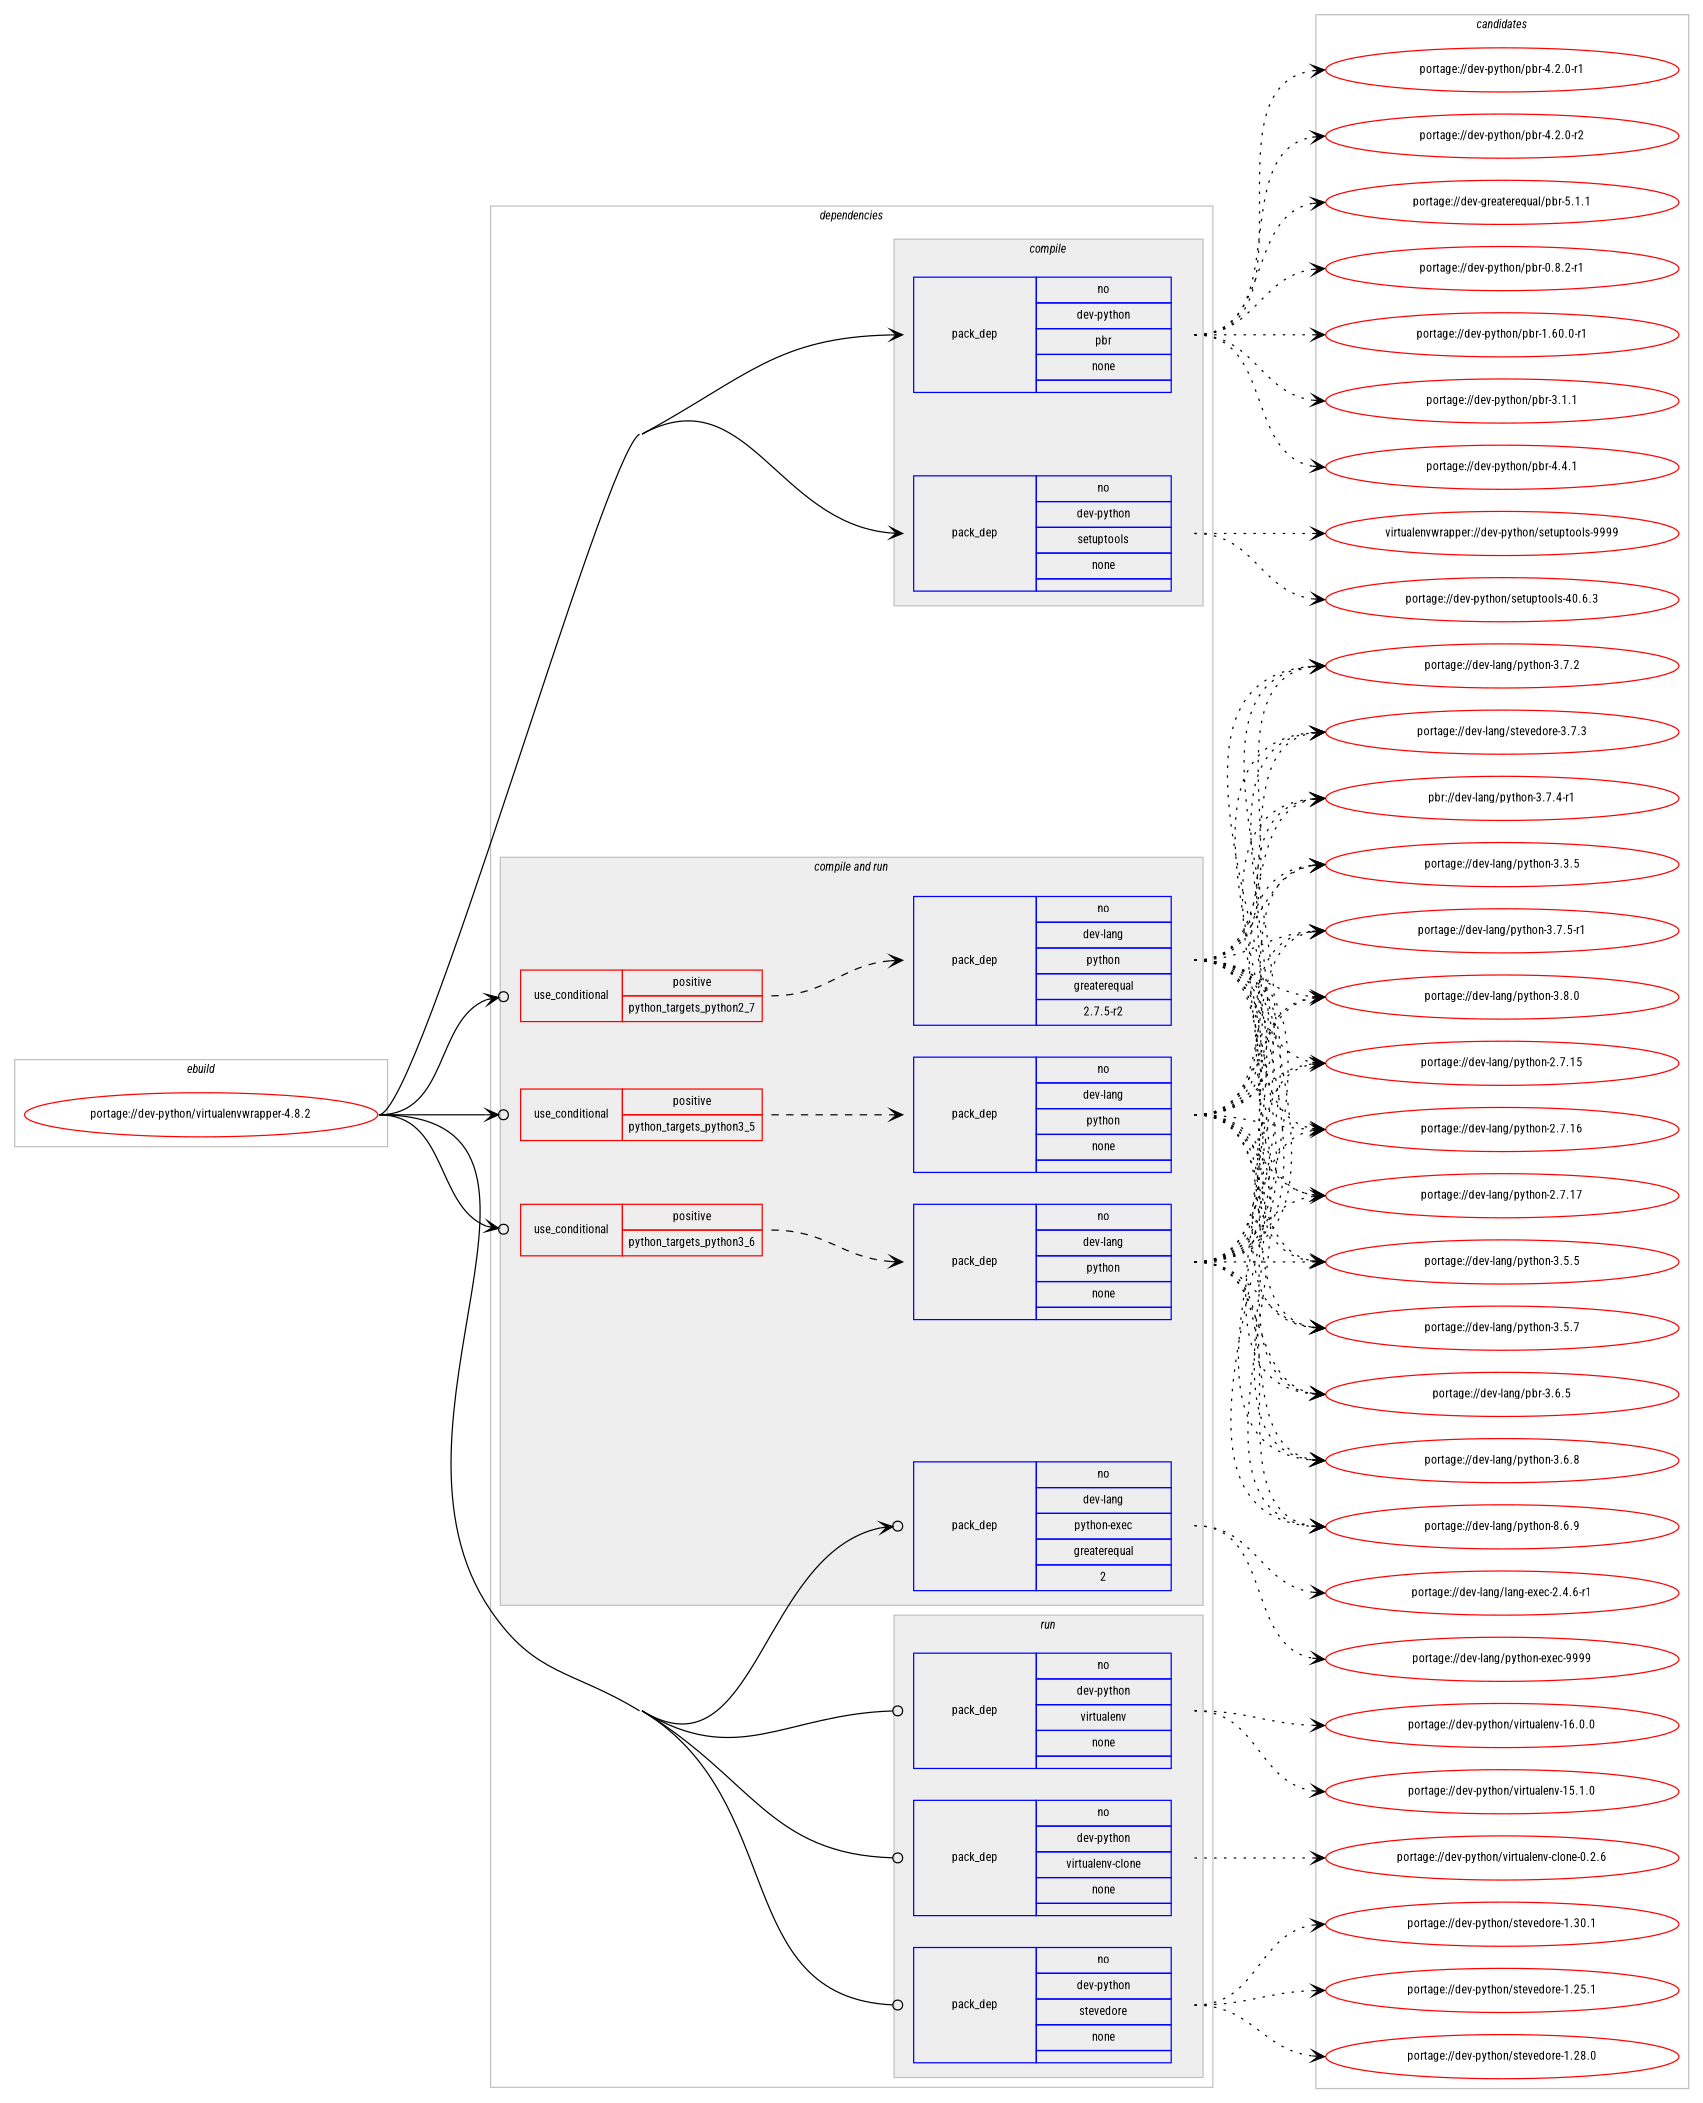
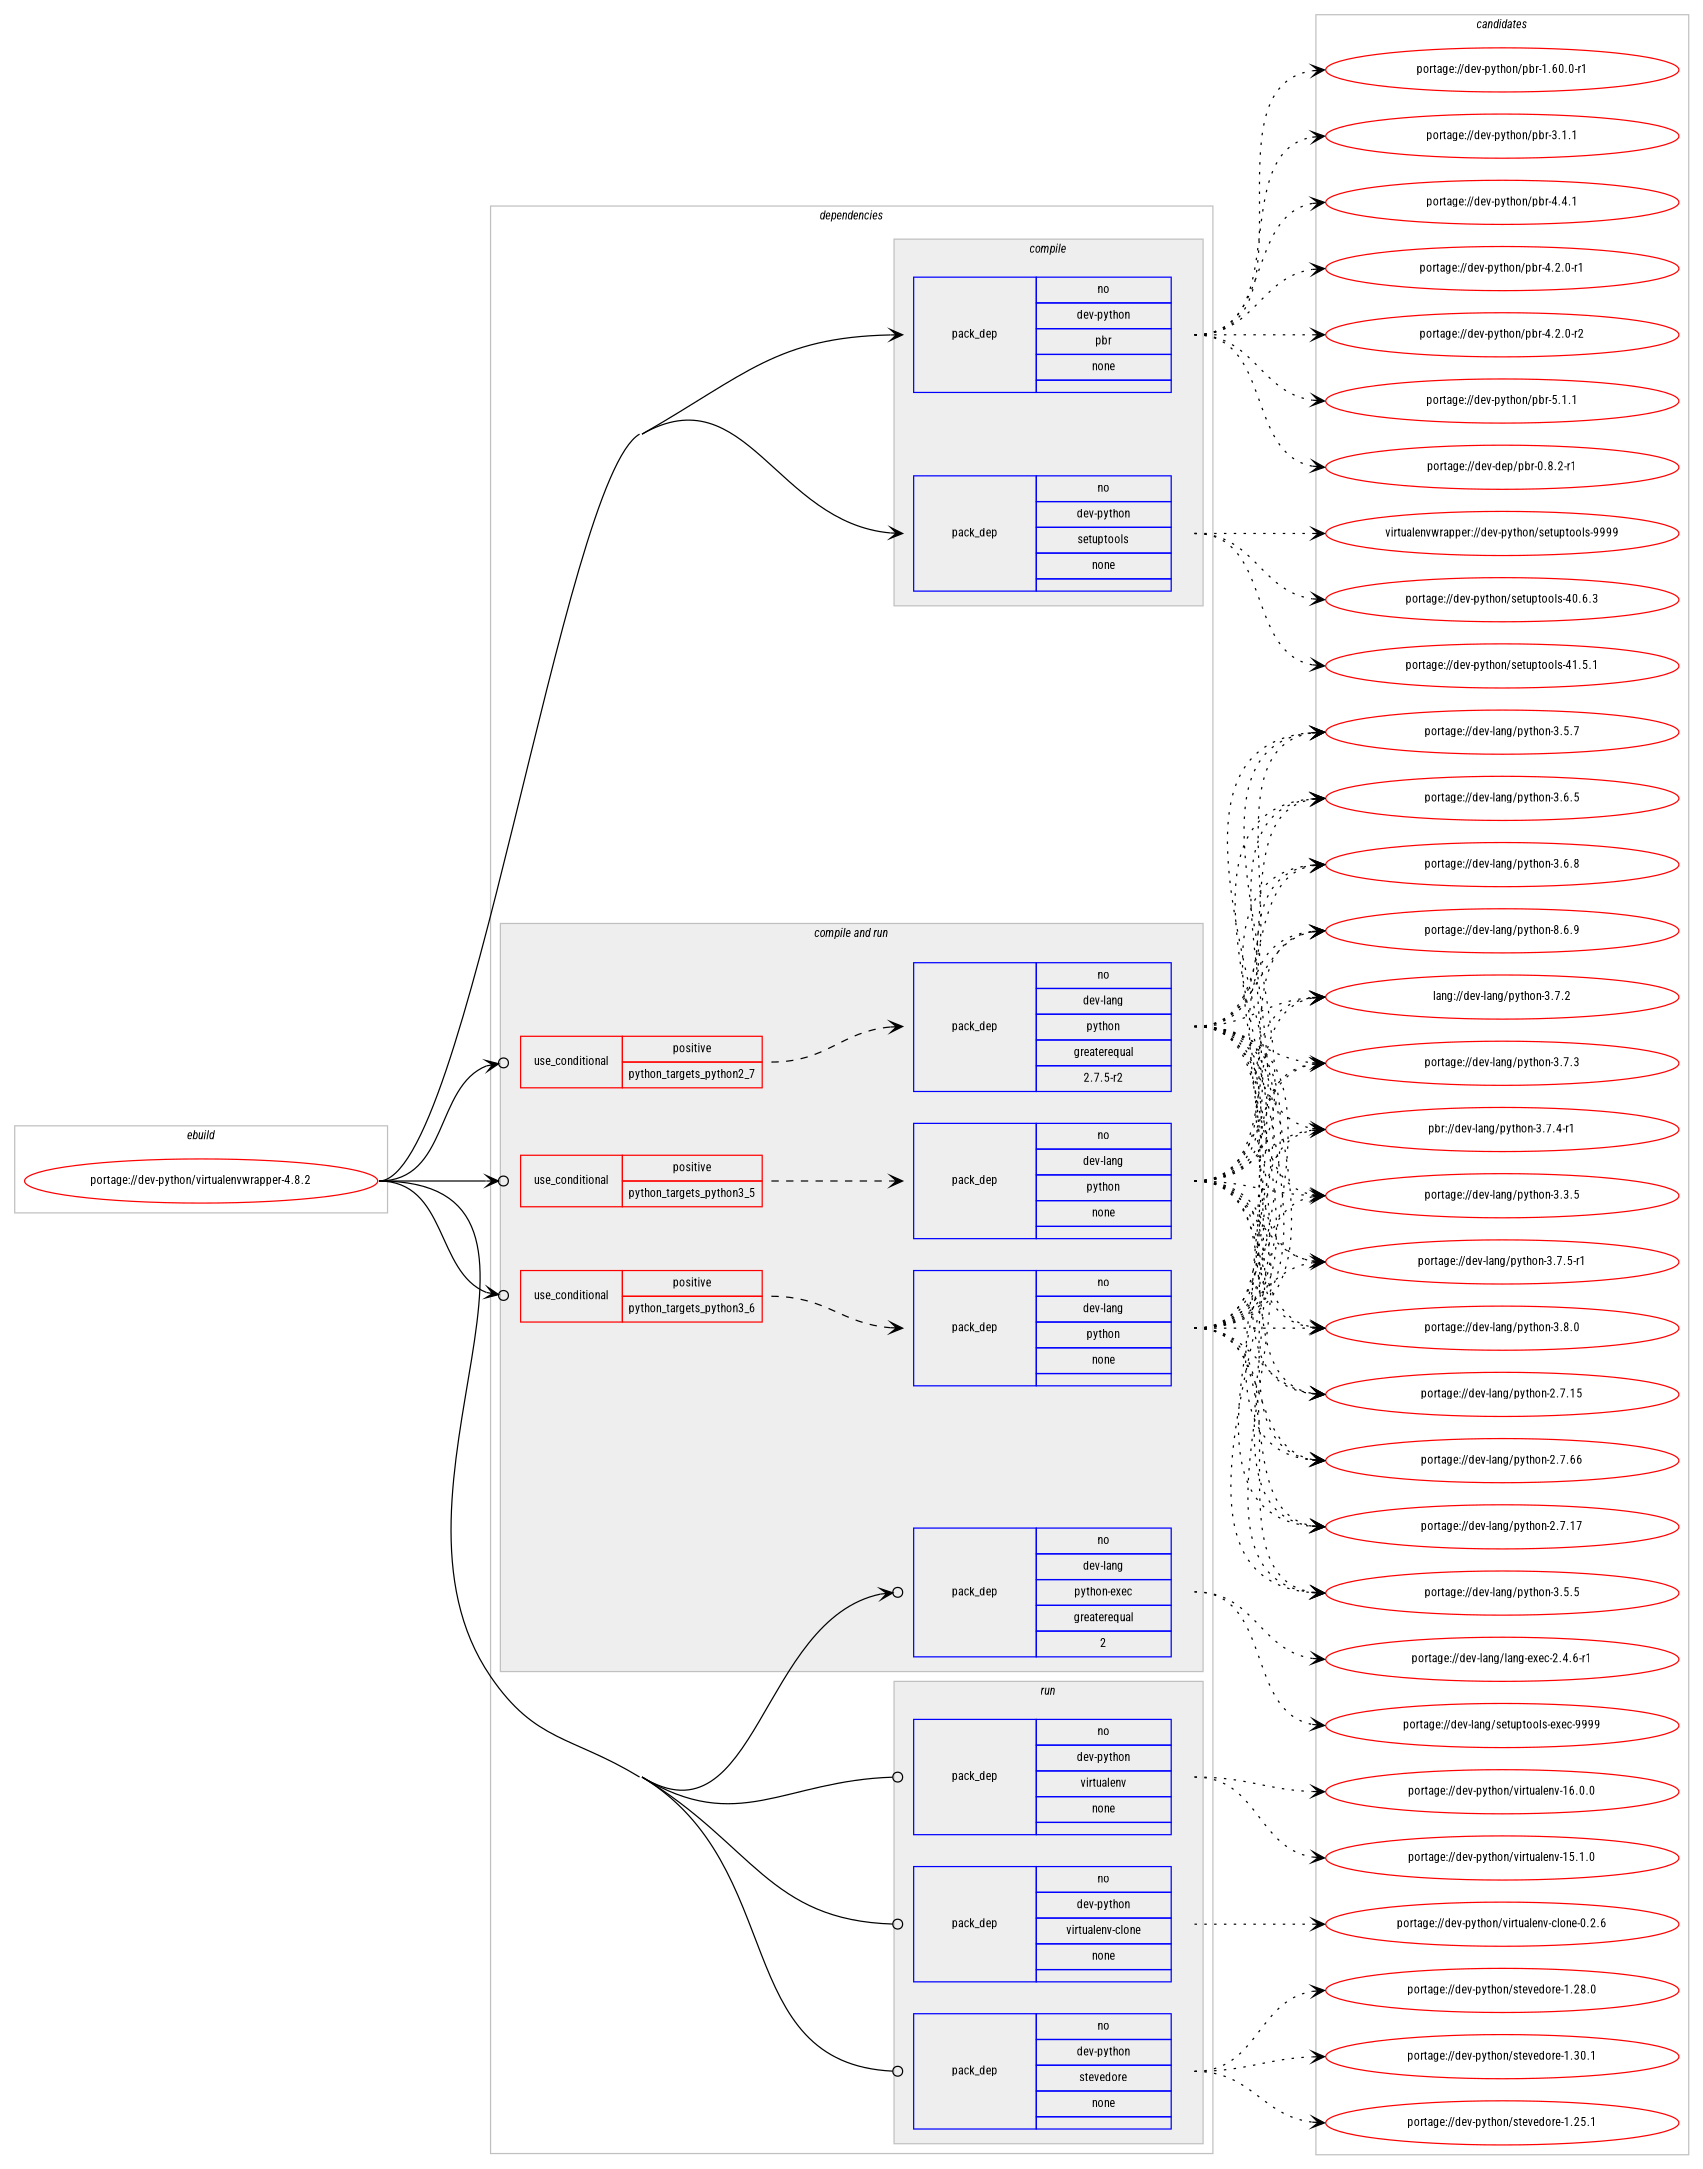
node "portage://dev-greaterequal/pbr-5.1.1": label "portage://dev-greaterequal/pbr-5.1.1" -> "portage://dev-python/pbr-5.1.1"
node "portage://dev-python/pbr-0.8.2-r1": label "portage://dev-python/pbr-0.8.2-r1" -> "portage://dev-dep/pbr-0.8.2-r1"
node "portage://dev-lang/python-3.7.2": label "portage://dev-lang/python-3.7.2" -> "lang://dev-lang/python-3.7.2"
node "portage://dev-python/setuptools-41.5.1": added
node "portage://dev-lang/stevedore-3.7.3": label "portage://dev-lang/stevedore-3.7.3" -> "portage://dev-lang/python-3.7.3"
node "portage://dev-lang/python-2.7.16": label "portage://dev-lang/python-2.7.16" -> "portage://dev-lang/python-2.7.66"
node "portage://dev-lang/pbr-3.6.5": label "portage://dev-lang/pbr-3.6.5" -> "portage://dev-lang/python-3.6.5"
node "portage://dev-lang/python-exec-9999": label "portage://dev-lang/python-exec-9999" -> "portage://dev-lang/setuptools-exec-9999"
